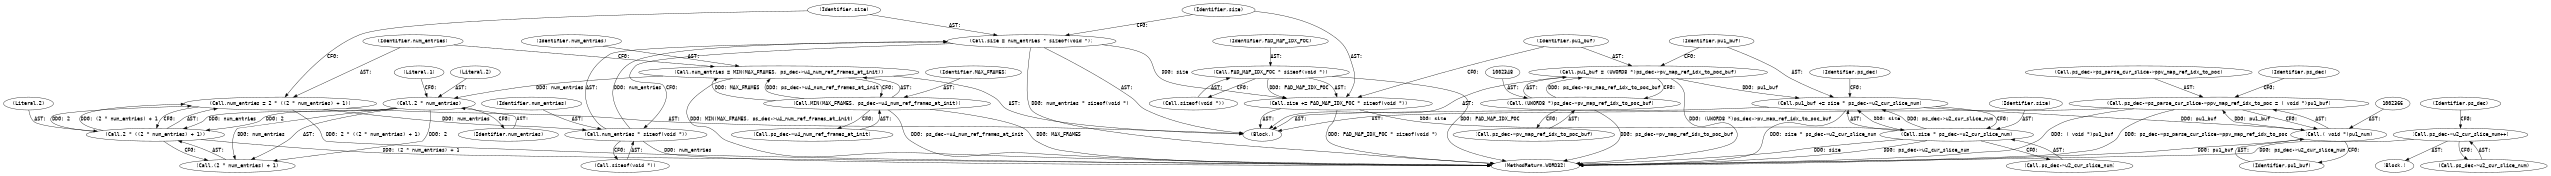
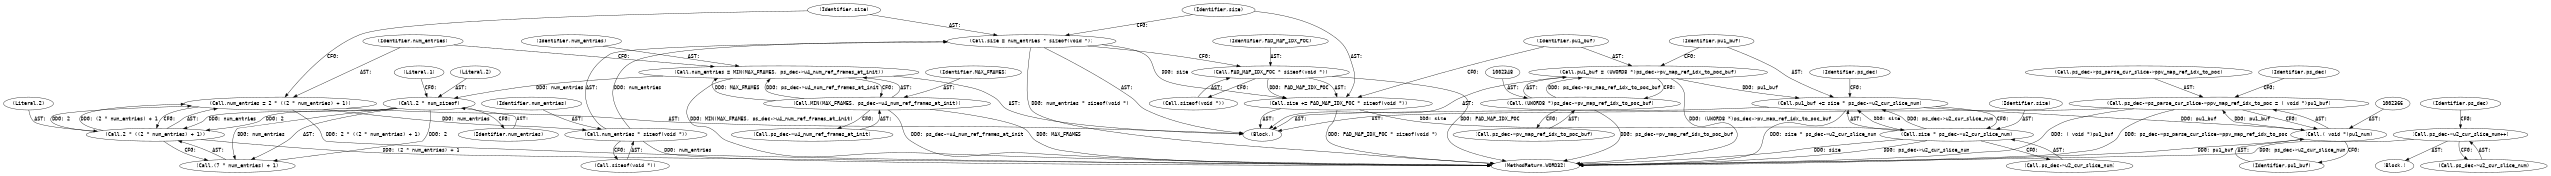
edge "(Call,size = num_entries * sizeof(void *))" -> "(Call,num_entries * sizeof(void *))": now "(Call,size = num_entries * sizeof(void *))" -> "(Call,PAD_MAP_IDX_POC * sizeof(void *))"
node "(Call,2 * num_entries)": label "(Call,2 * num_entries)" -> "(Call,2 * num_sizeof)"
node "(Call,(2 * num_entries) + 1)": label "(Call,(2 * num_entries) + 1)" -> "(Call,(7 * num_entries) + 1)"
